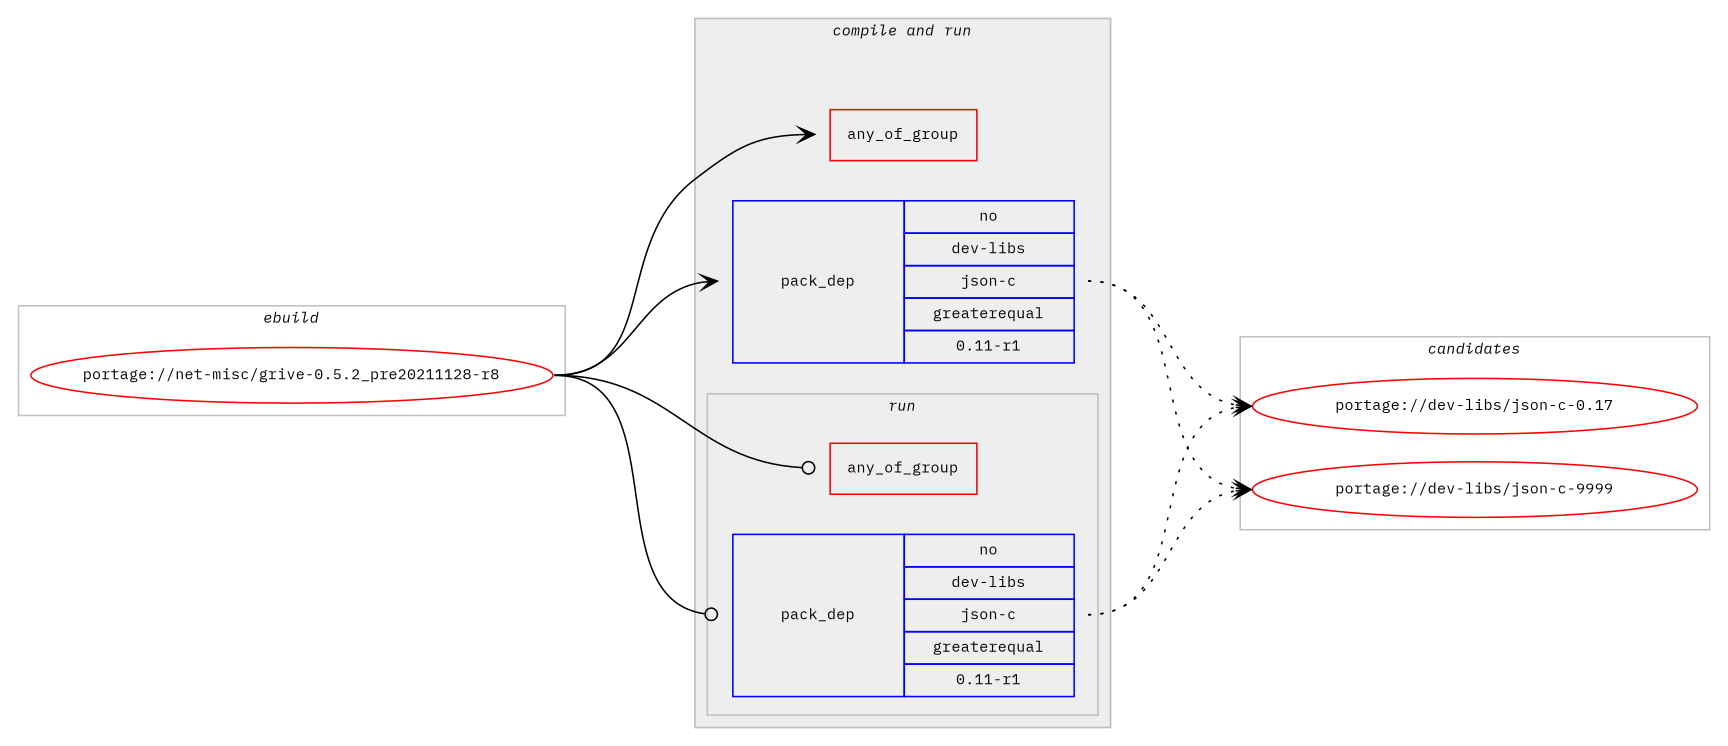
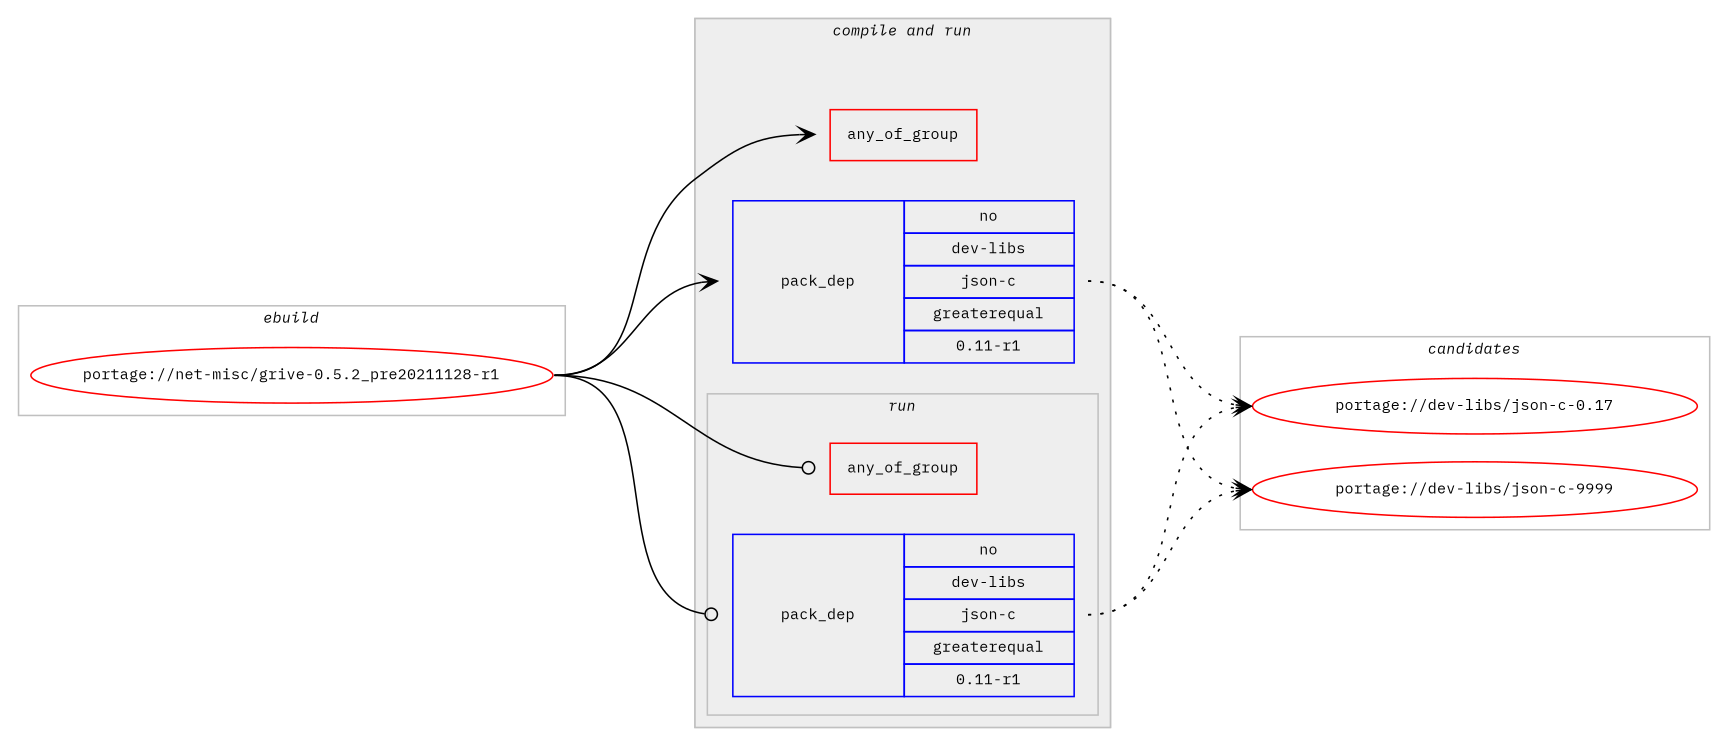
node "portage://net-misc/grive-0.5.2_pre20211128-r8": label "portage://net-misc/grive-0.5.2_pre20211128-r8" -> "portage://net-misc/grive-0.5.2_pre20211128-r1"
